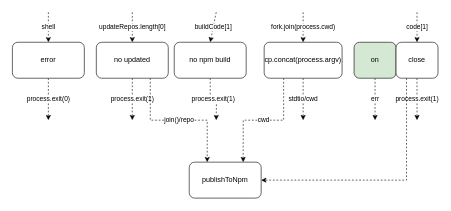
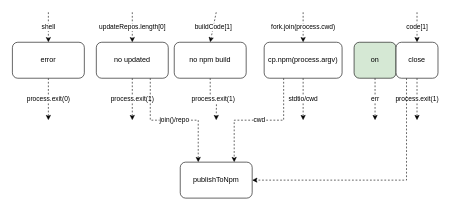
node "cp.concat(process.argv)": label "cp.concat(process.argv)" -> "cp.npm(process.argv)"
node "publishToNpm": moved (225, 180) -> (216, 180)
